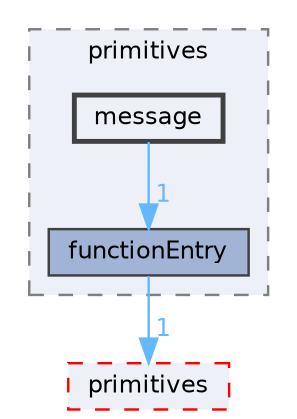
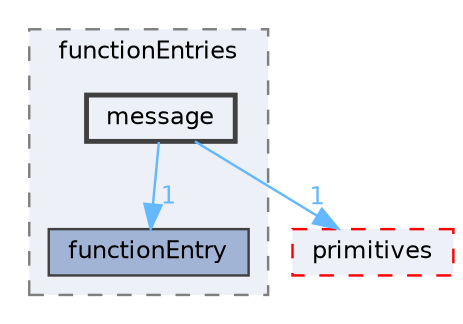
cluster "primitives": label "primitives" -> "functionEntries"
edge "functionEntry" -> "primitives": now "message" -> "primitives"
